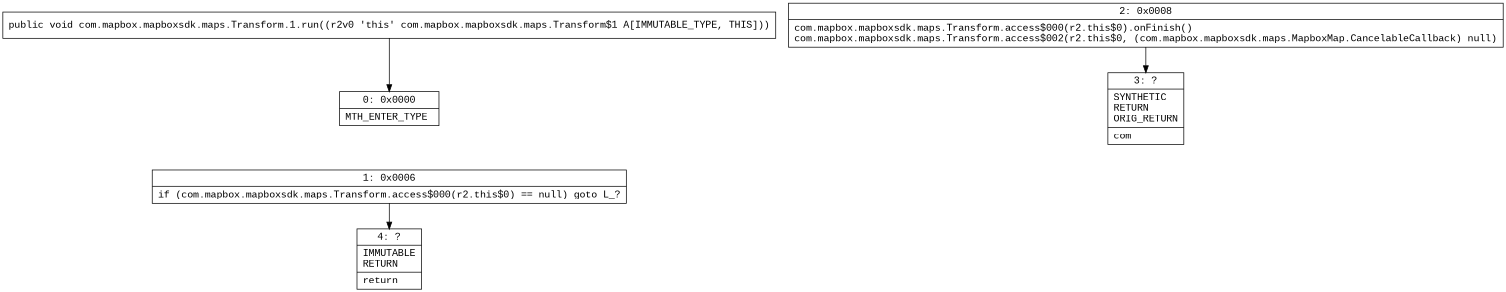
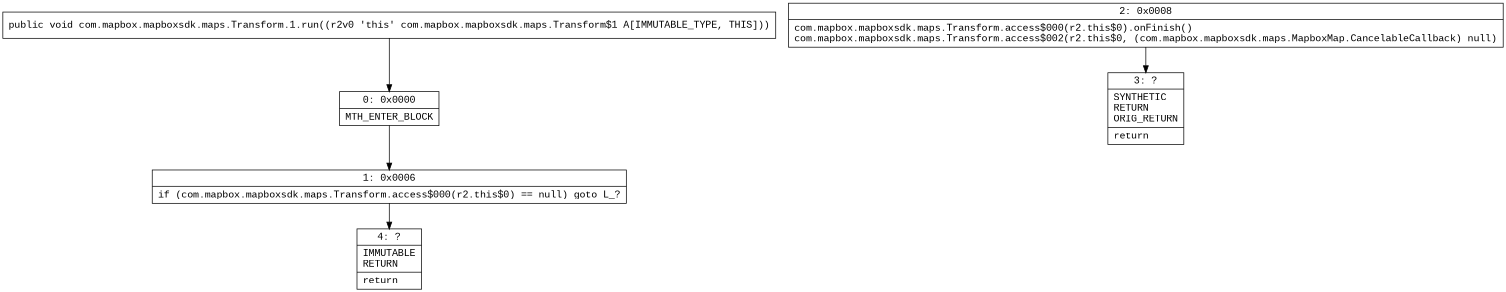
node "0: 0x0000": text "MTH_ENTER_TYPE" -> "MTH_ENTER_BLOCK"
node "3: ?": text "com" -> "return"
edge "0: 0x0000" -> "1: 0x0006": added
